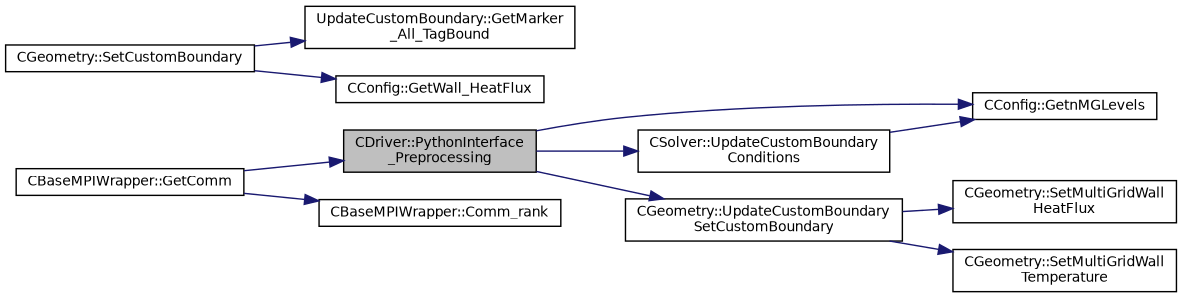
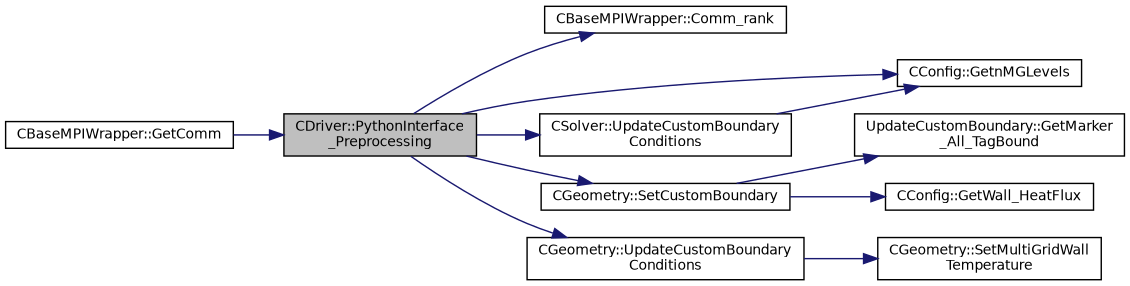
edge "CDriver::PythonInterface _Preprocessing" -> "CGeometry::SetCustomBoundary": added
edge "CBaseMPIWrapper::GetComm" -> "CBaseMPIWrapper::Comm_rank": now "CDriver::PythonInterface _Preprocessing" -> "CBaseMPIWrapper::Comm_rank"
node "CGeometry::SetMultiGridWall HeatFlux": removed
node "CGeometry::UpdateCustomBoundary SetCustomBoundary": label "CGeometry::UpdateCustomBoundary SetCustomBoundary" -> "CGeometry::UpdateCustomBoundary Conditions"
